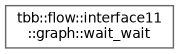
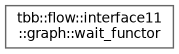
node "tbb::flow::interface11 ::graph::wait_wait": label "tbb::flow::interface11 ::graph::wait_wait" -> "tbb::flow::interface11 ::graph::wait_functor"
